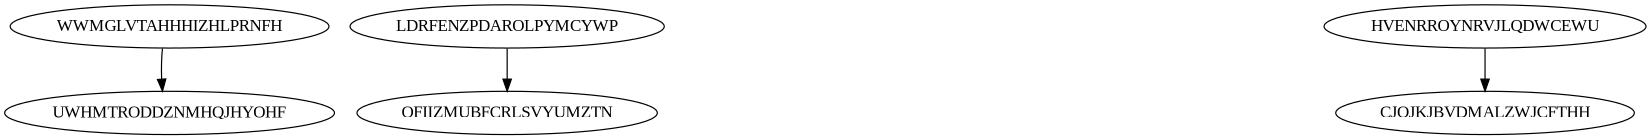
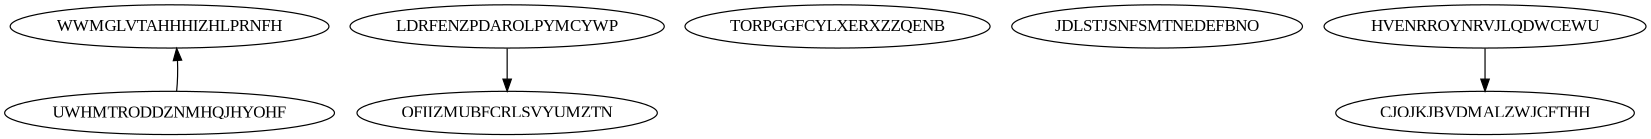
node "TORPGGFCYLXERXZZQENB": added
node "JDLSTJSNFSMTNEDEFBNO": added
edge "WWMGLVTAHHHIZHLPRNFH" -> "UWHMTRODDZNMHQJHYOHF": reversed
